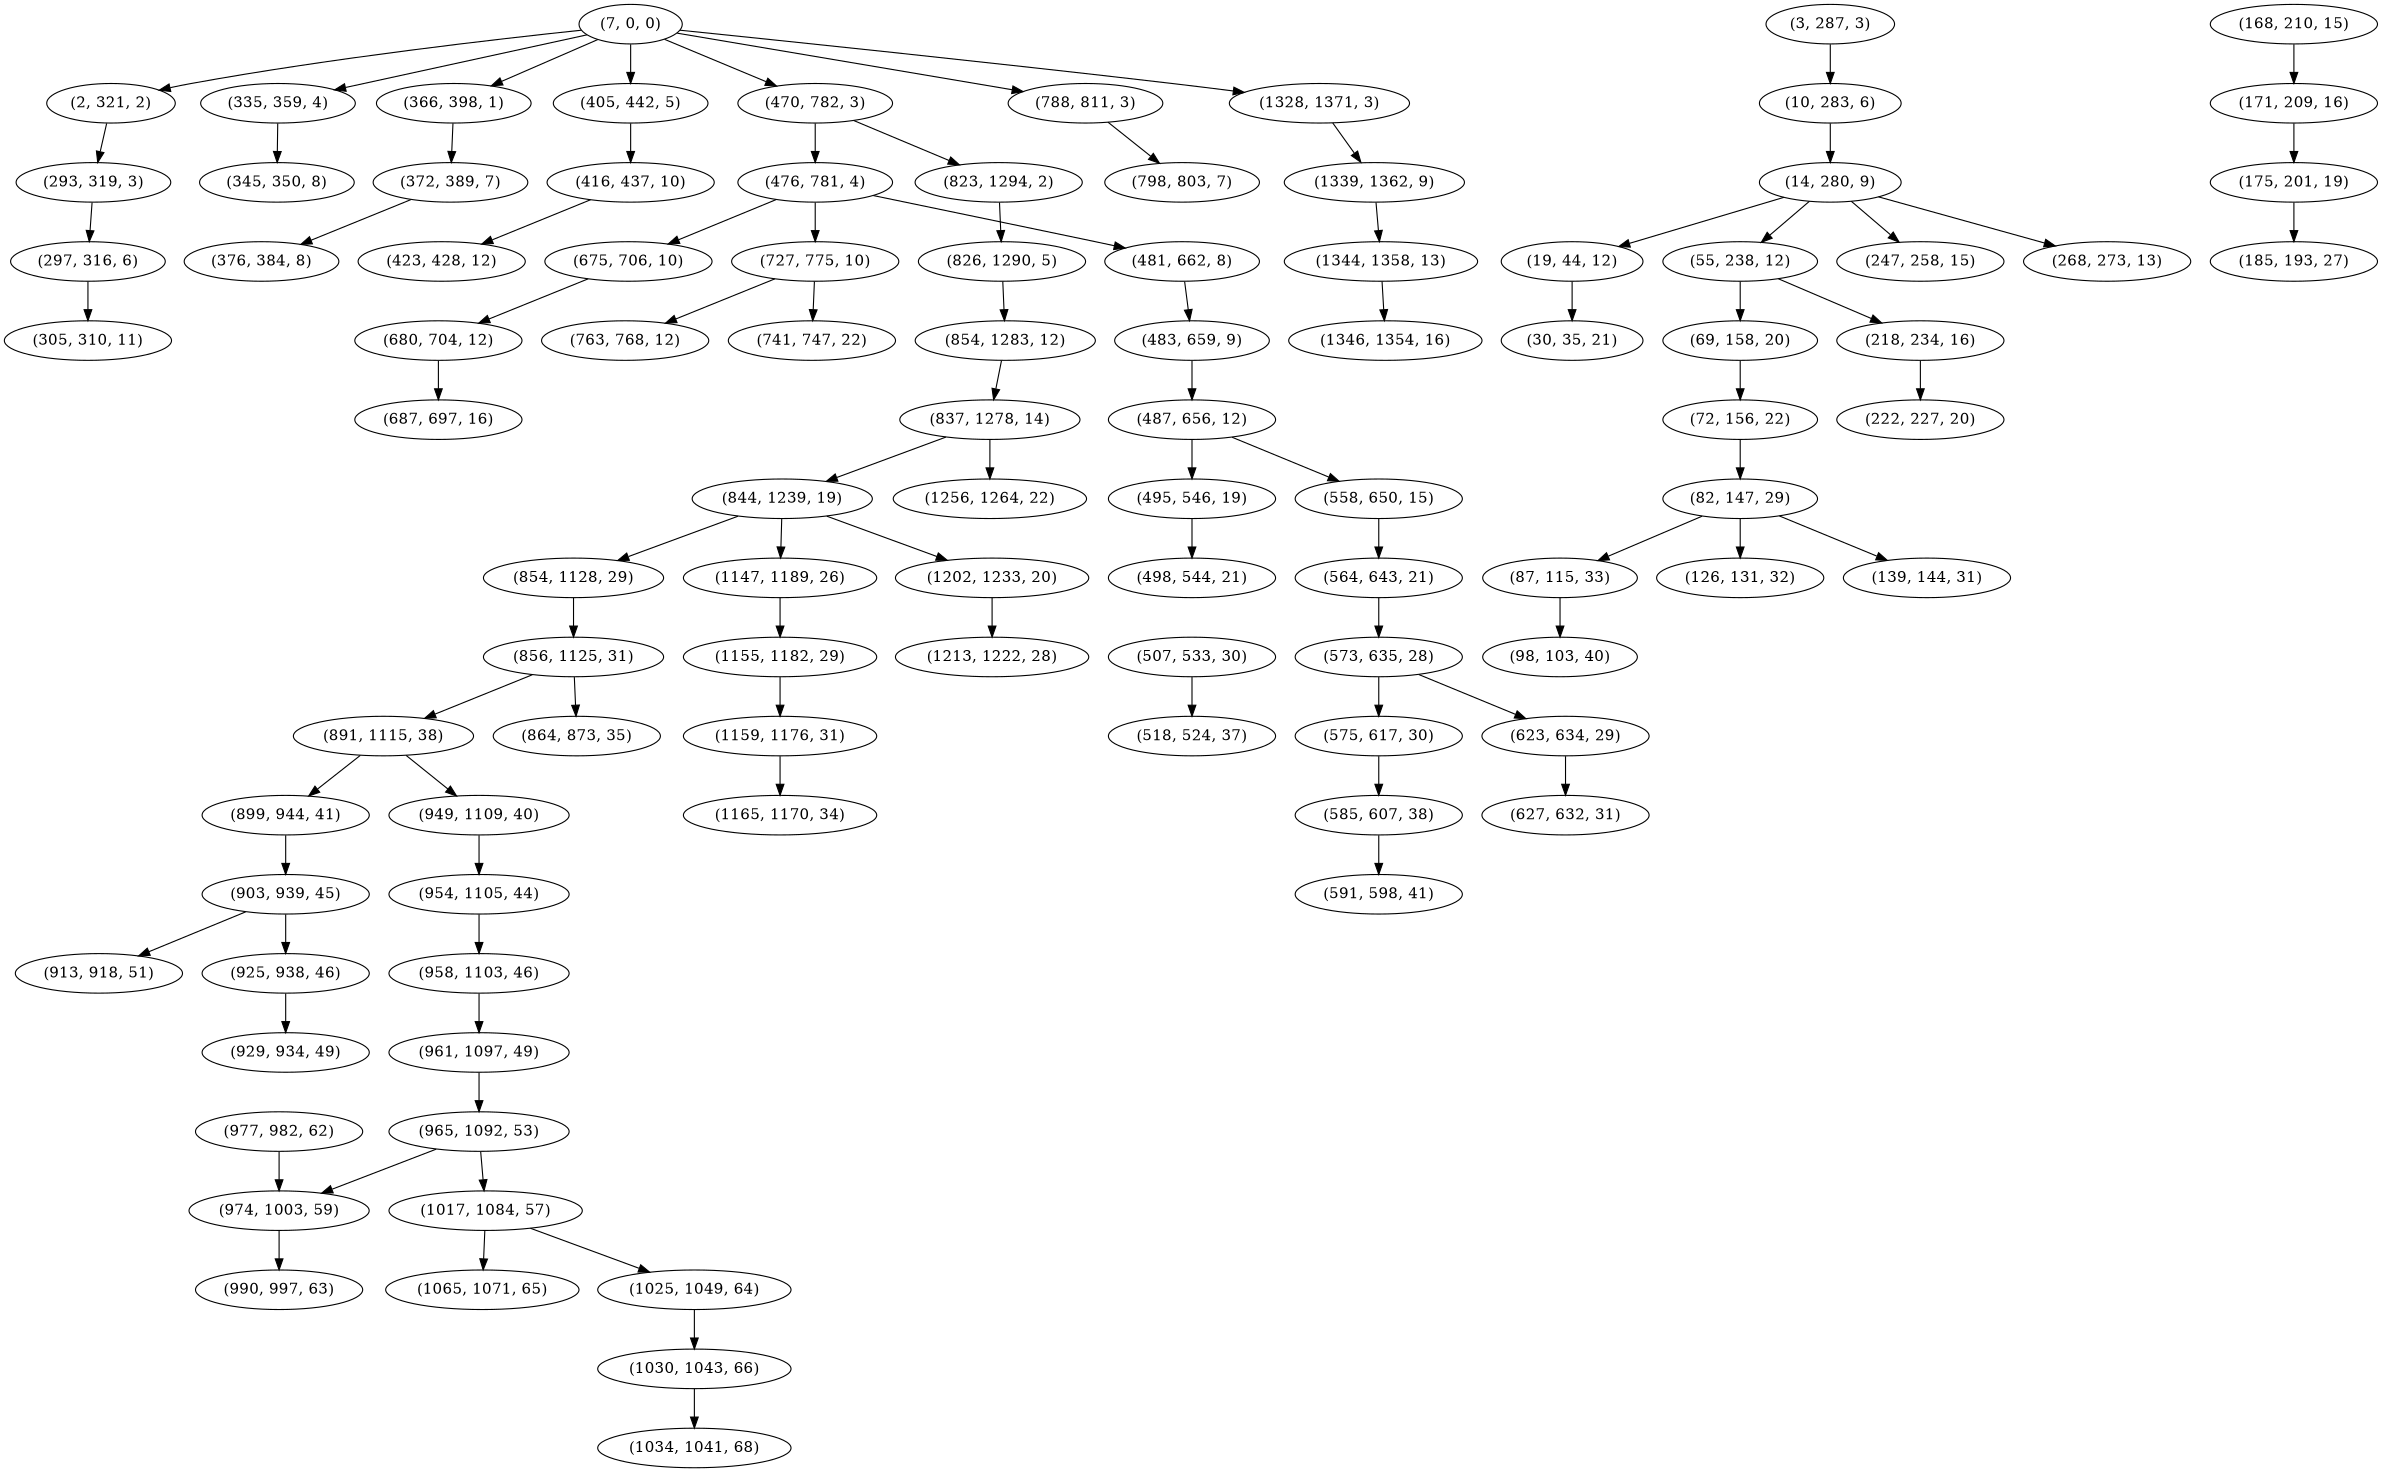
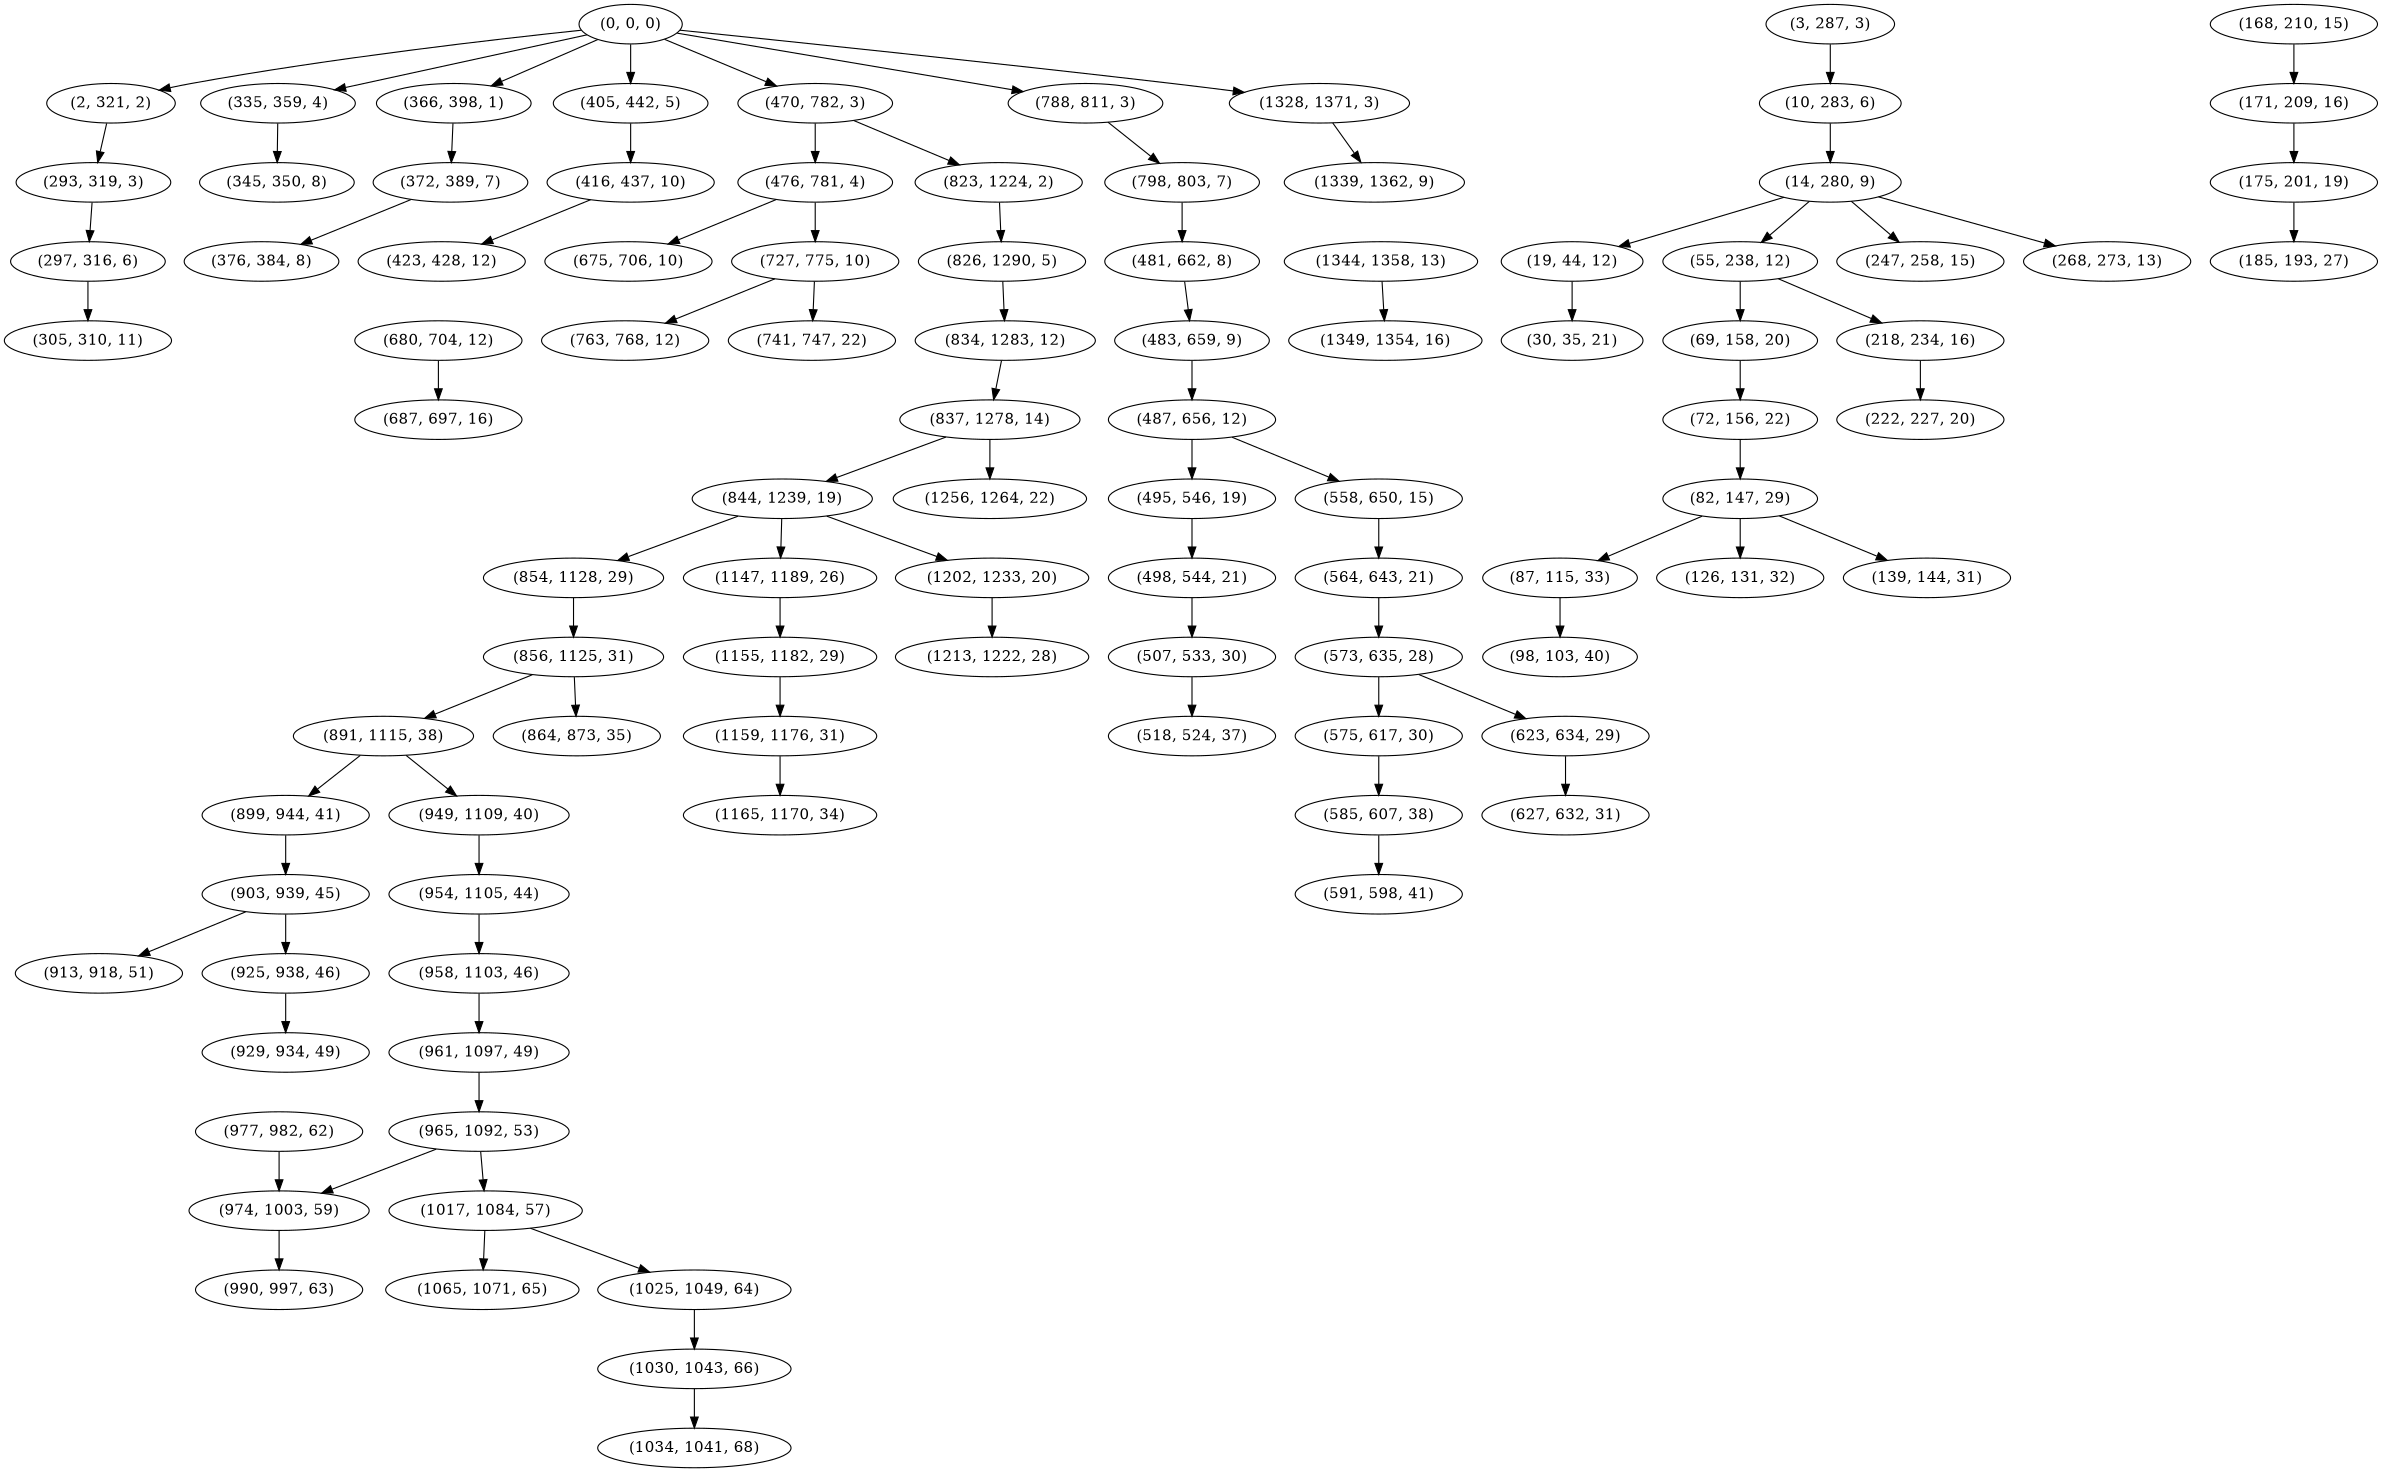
node "(7, 0, 0)": label "(7, 0, 0)" -> "(0, 0, 0)"
node "(823, 1294, 2)": label "(823, 1294, 2)" -> "(823, 1224, 2)"
edge "(1339, 1362, 9)" -> "(1344, 1358, 13)": removed
edge "(476, 781, 4)" -> "(481, 662, 8)": now "(798, 803, 7)" -> "(481, 662, 8)"
edge "(675, 706, 10)" -> "(680, 704, 12)": removed
node "(854, 1283, 12)": label "(854, 1283, 12)" -> "(834, 1283, 12)"
node "(1346, 1354, 16)": label "(1346, 1354, 16)" -> "(1349, 1354, 16)"
edge "(498, 544, 21)" -> "(507, 533, 30)": added
